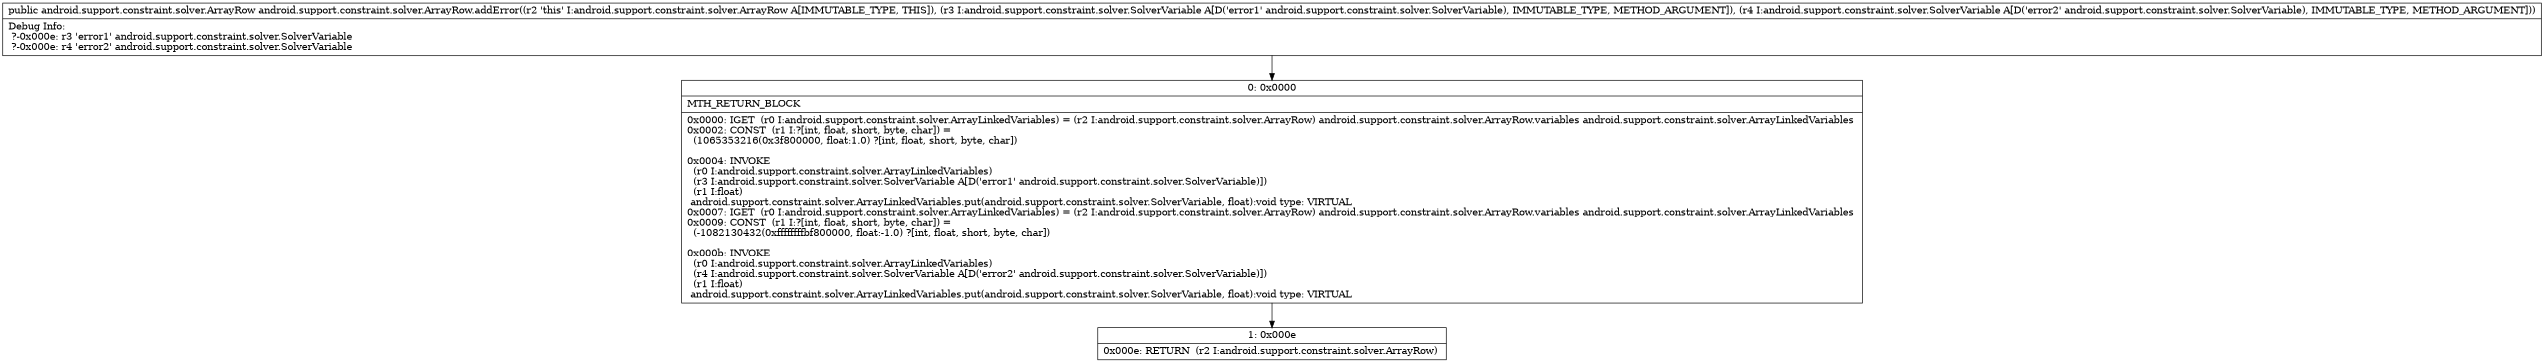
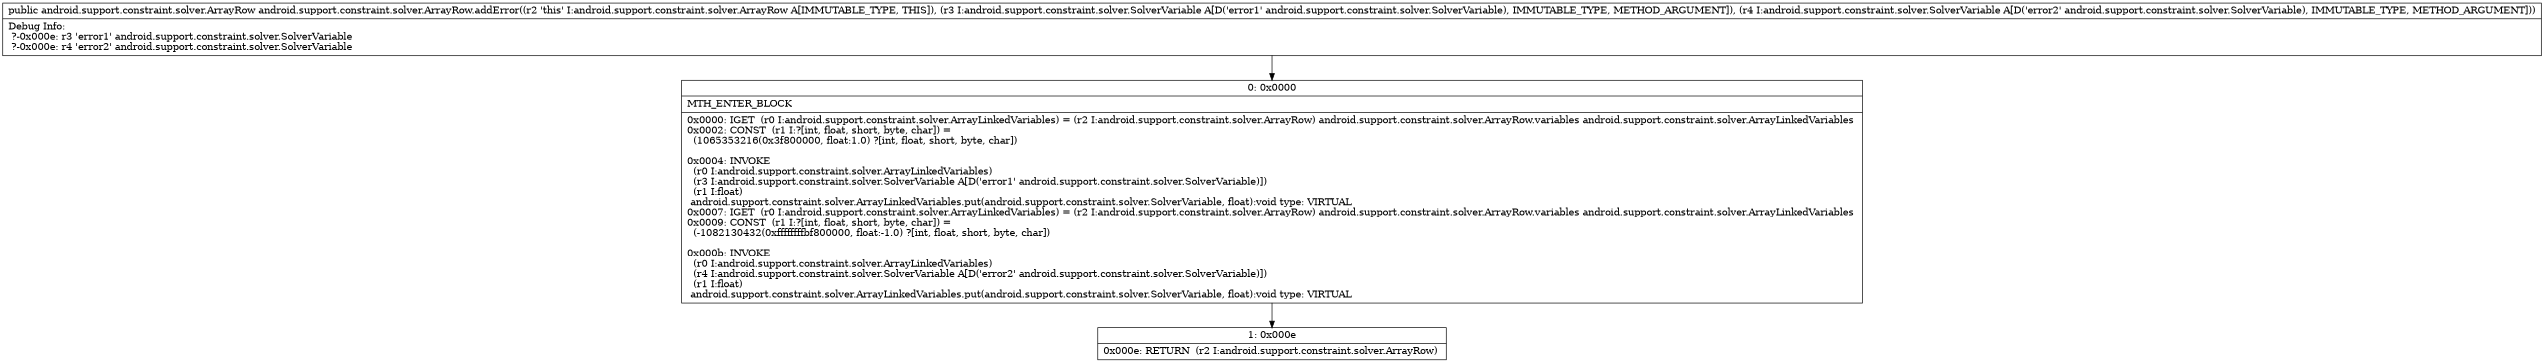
node "0: 0x0000": text "MTH_RETURN_BLOCK" -> "MTH_ENTER_BLOCK"
